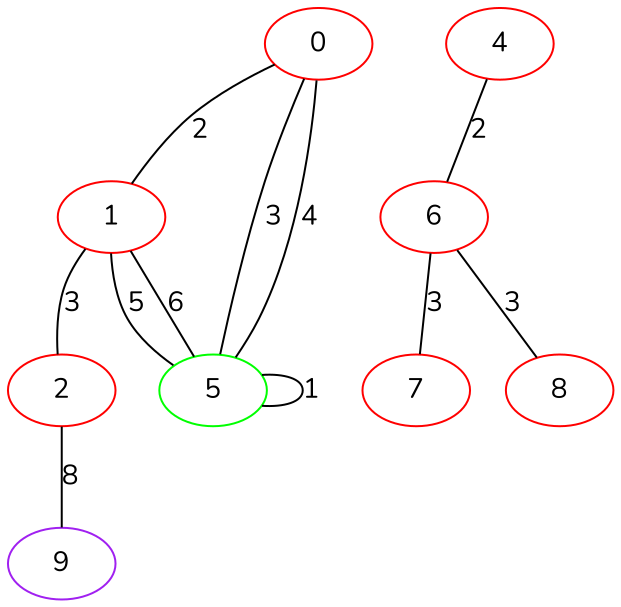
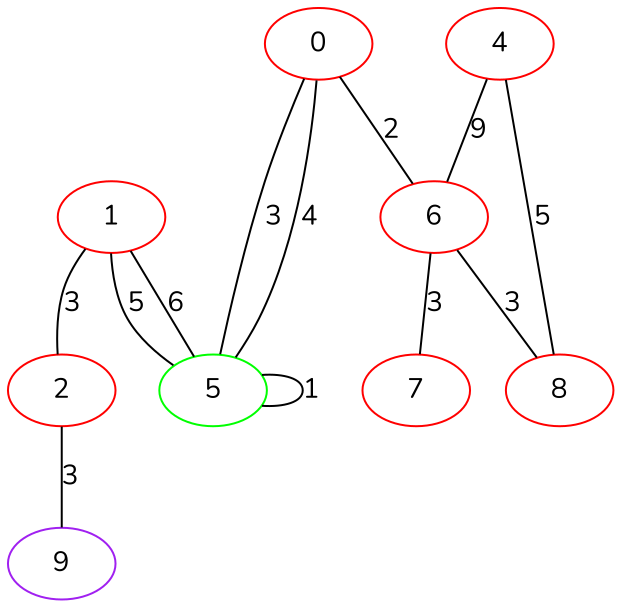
edge "0" -- "1": now "0" -- "6"
edge "4" -- "6": label "2" -> "9"
edge "4" -- "8": added, label "5"
edge "2" -- "9": label "8" -> "3"
